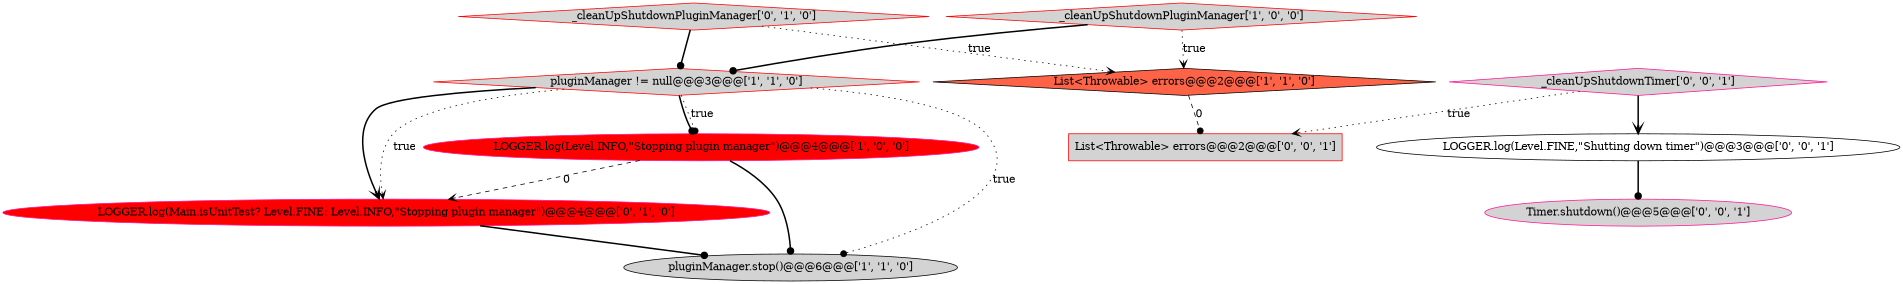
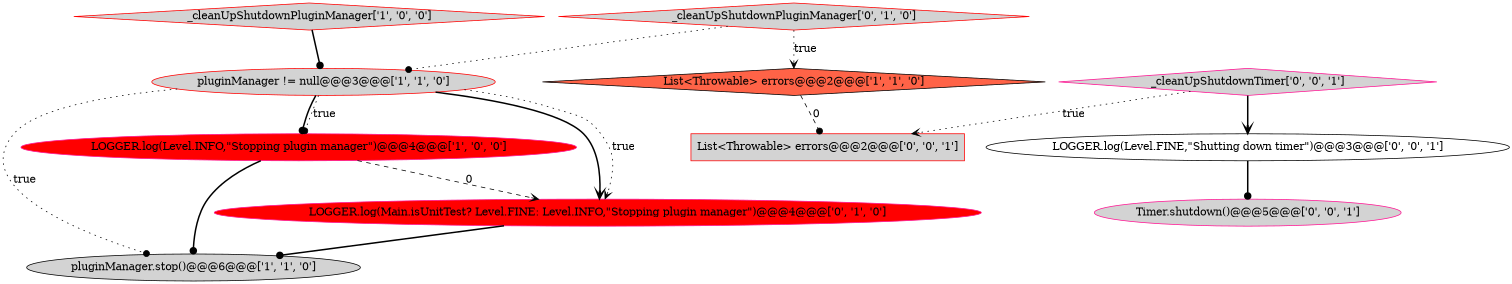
edge "_cleanUpShutdownPluginManager['1', '0', '0']" -> "List<Throwable> errors@@@2@@@['1', '1', '0']": removed, label "true"
edge "_cleanUpShutdownPluginManager['0', '1', '0']" -> "pluginManager != null@@@3@@@['1', '1', '0']": style bold -> dotted
node "pluginManager != null@@@3@@@['1', '1', '0']": shape diamond -> ellipse
